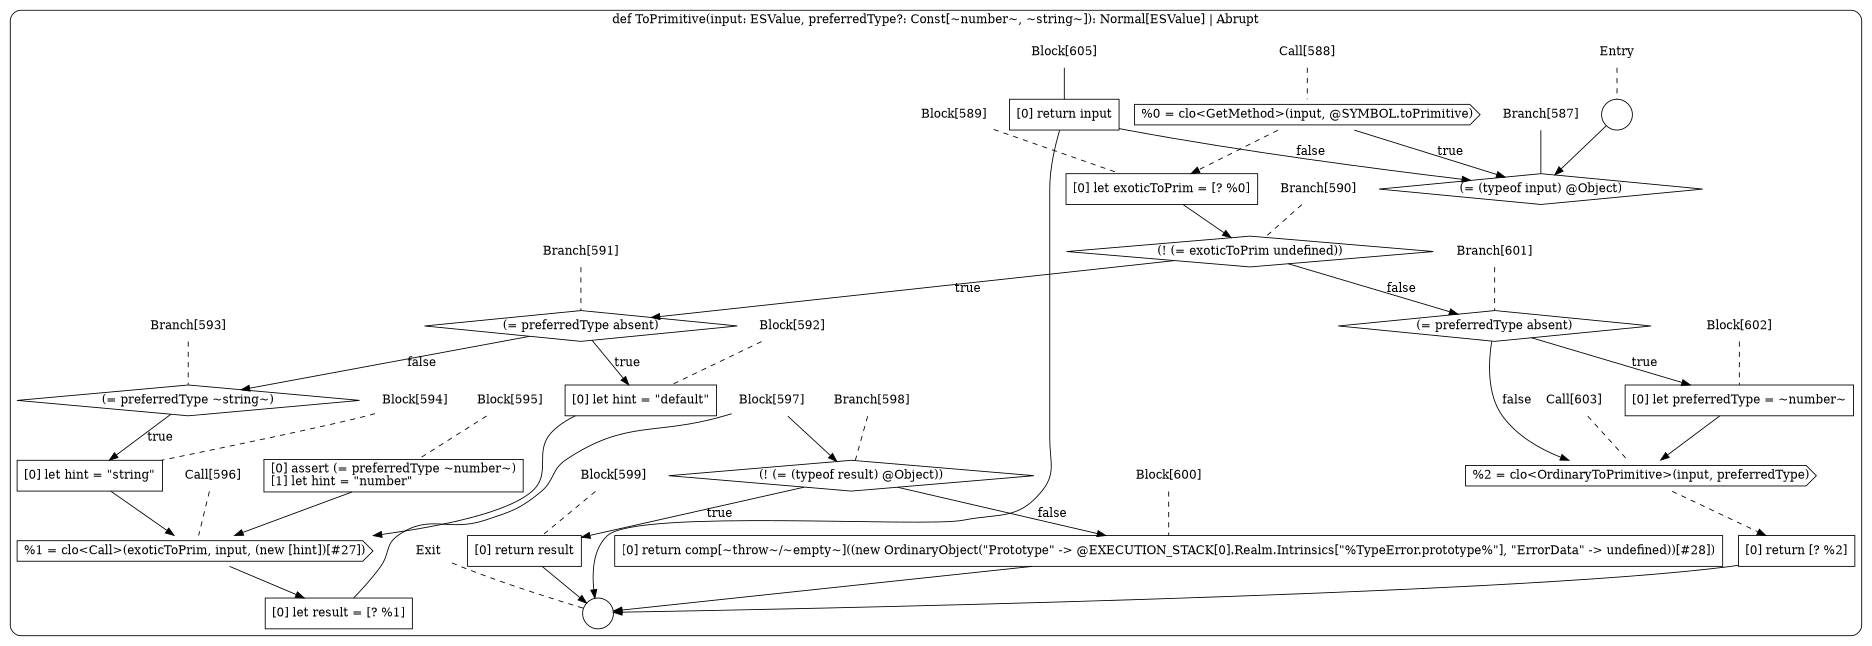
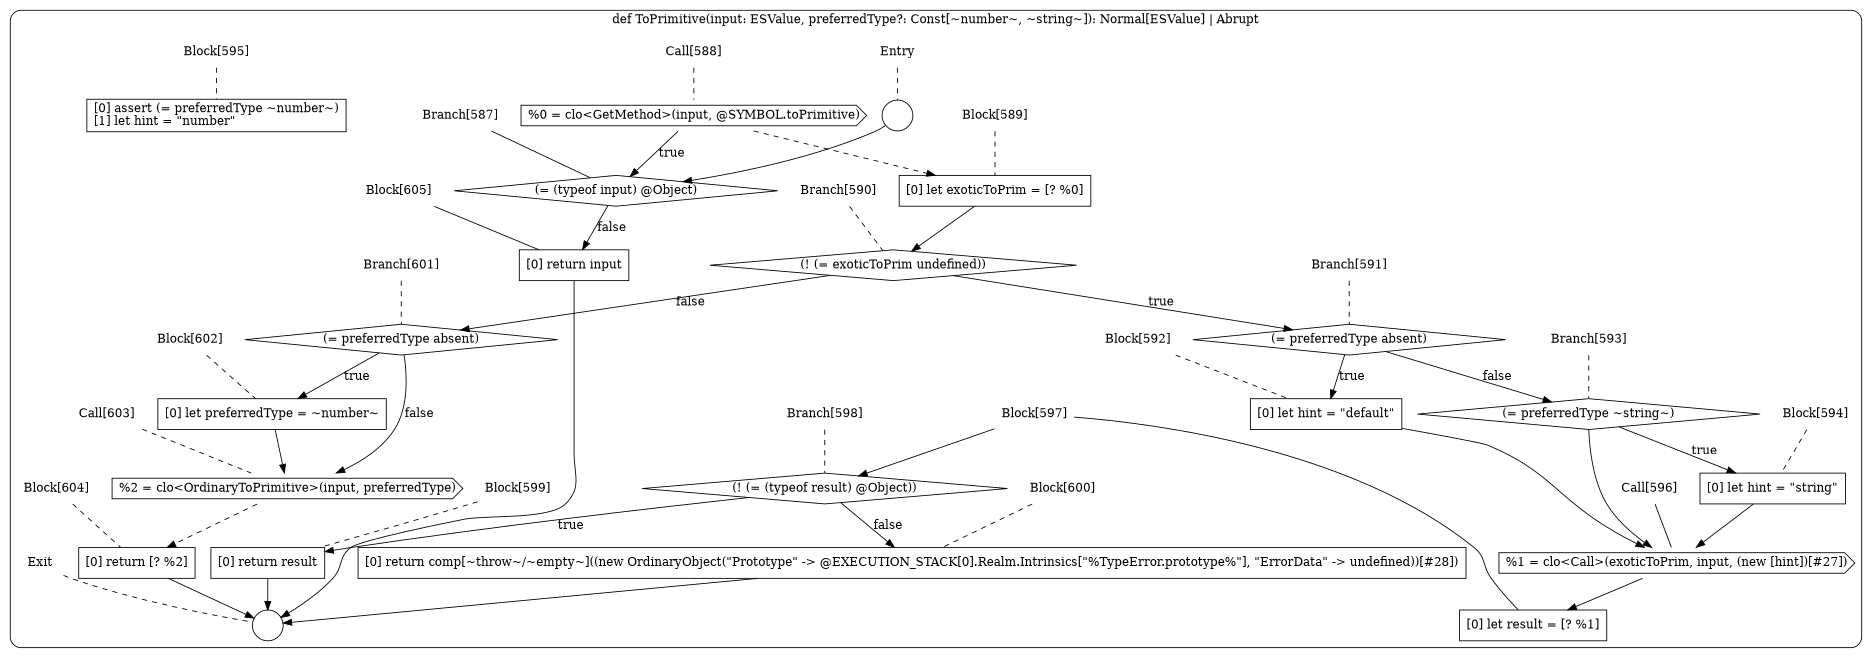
edge "[0] return input" -> "(= (typeof input) @Object)": reversed
node "Block[604]": added
edge "[0] assert (= preferredType ~number~)" -> "%1 = clo<Call>(exoticToPrim, input, (new [hint])[#27])": now "(= preferredType ~string~)" -> "%1 = clo<Call>(exoticToPrim, input, (new [hint])[#27])"
edge "Call[596]" -- "%1 = clo<Call>(exoticToPrim, input, (new [hint])[#27])": style dashed -> solid
